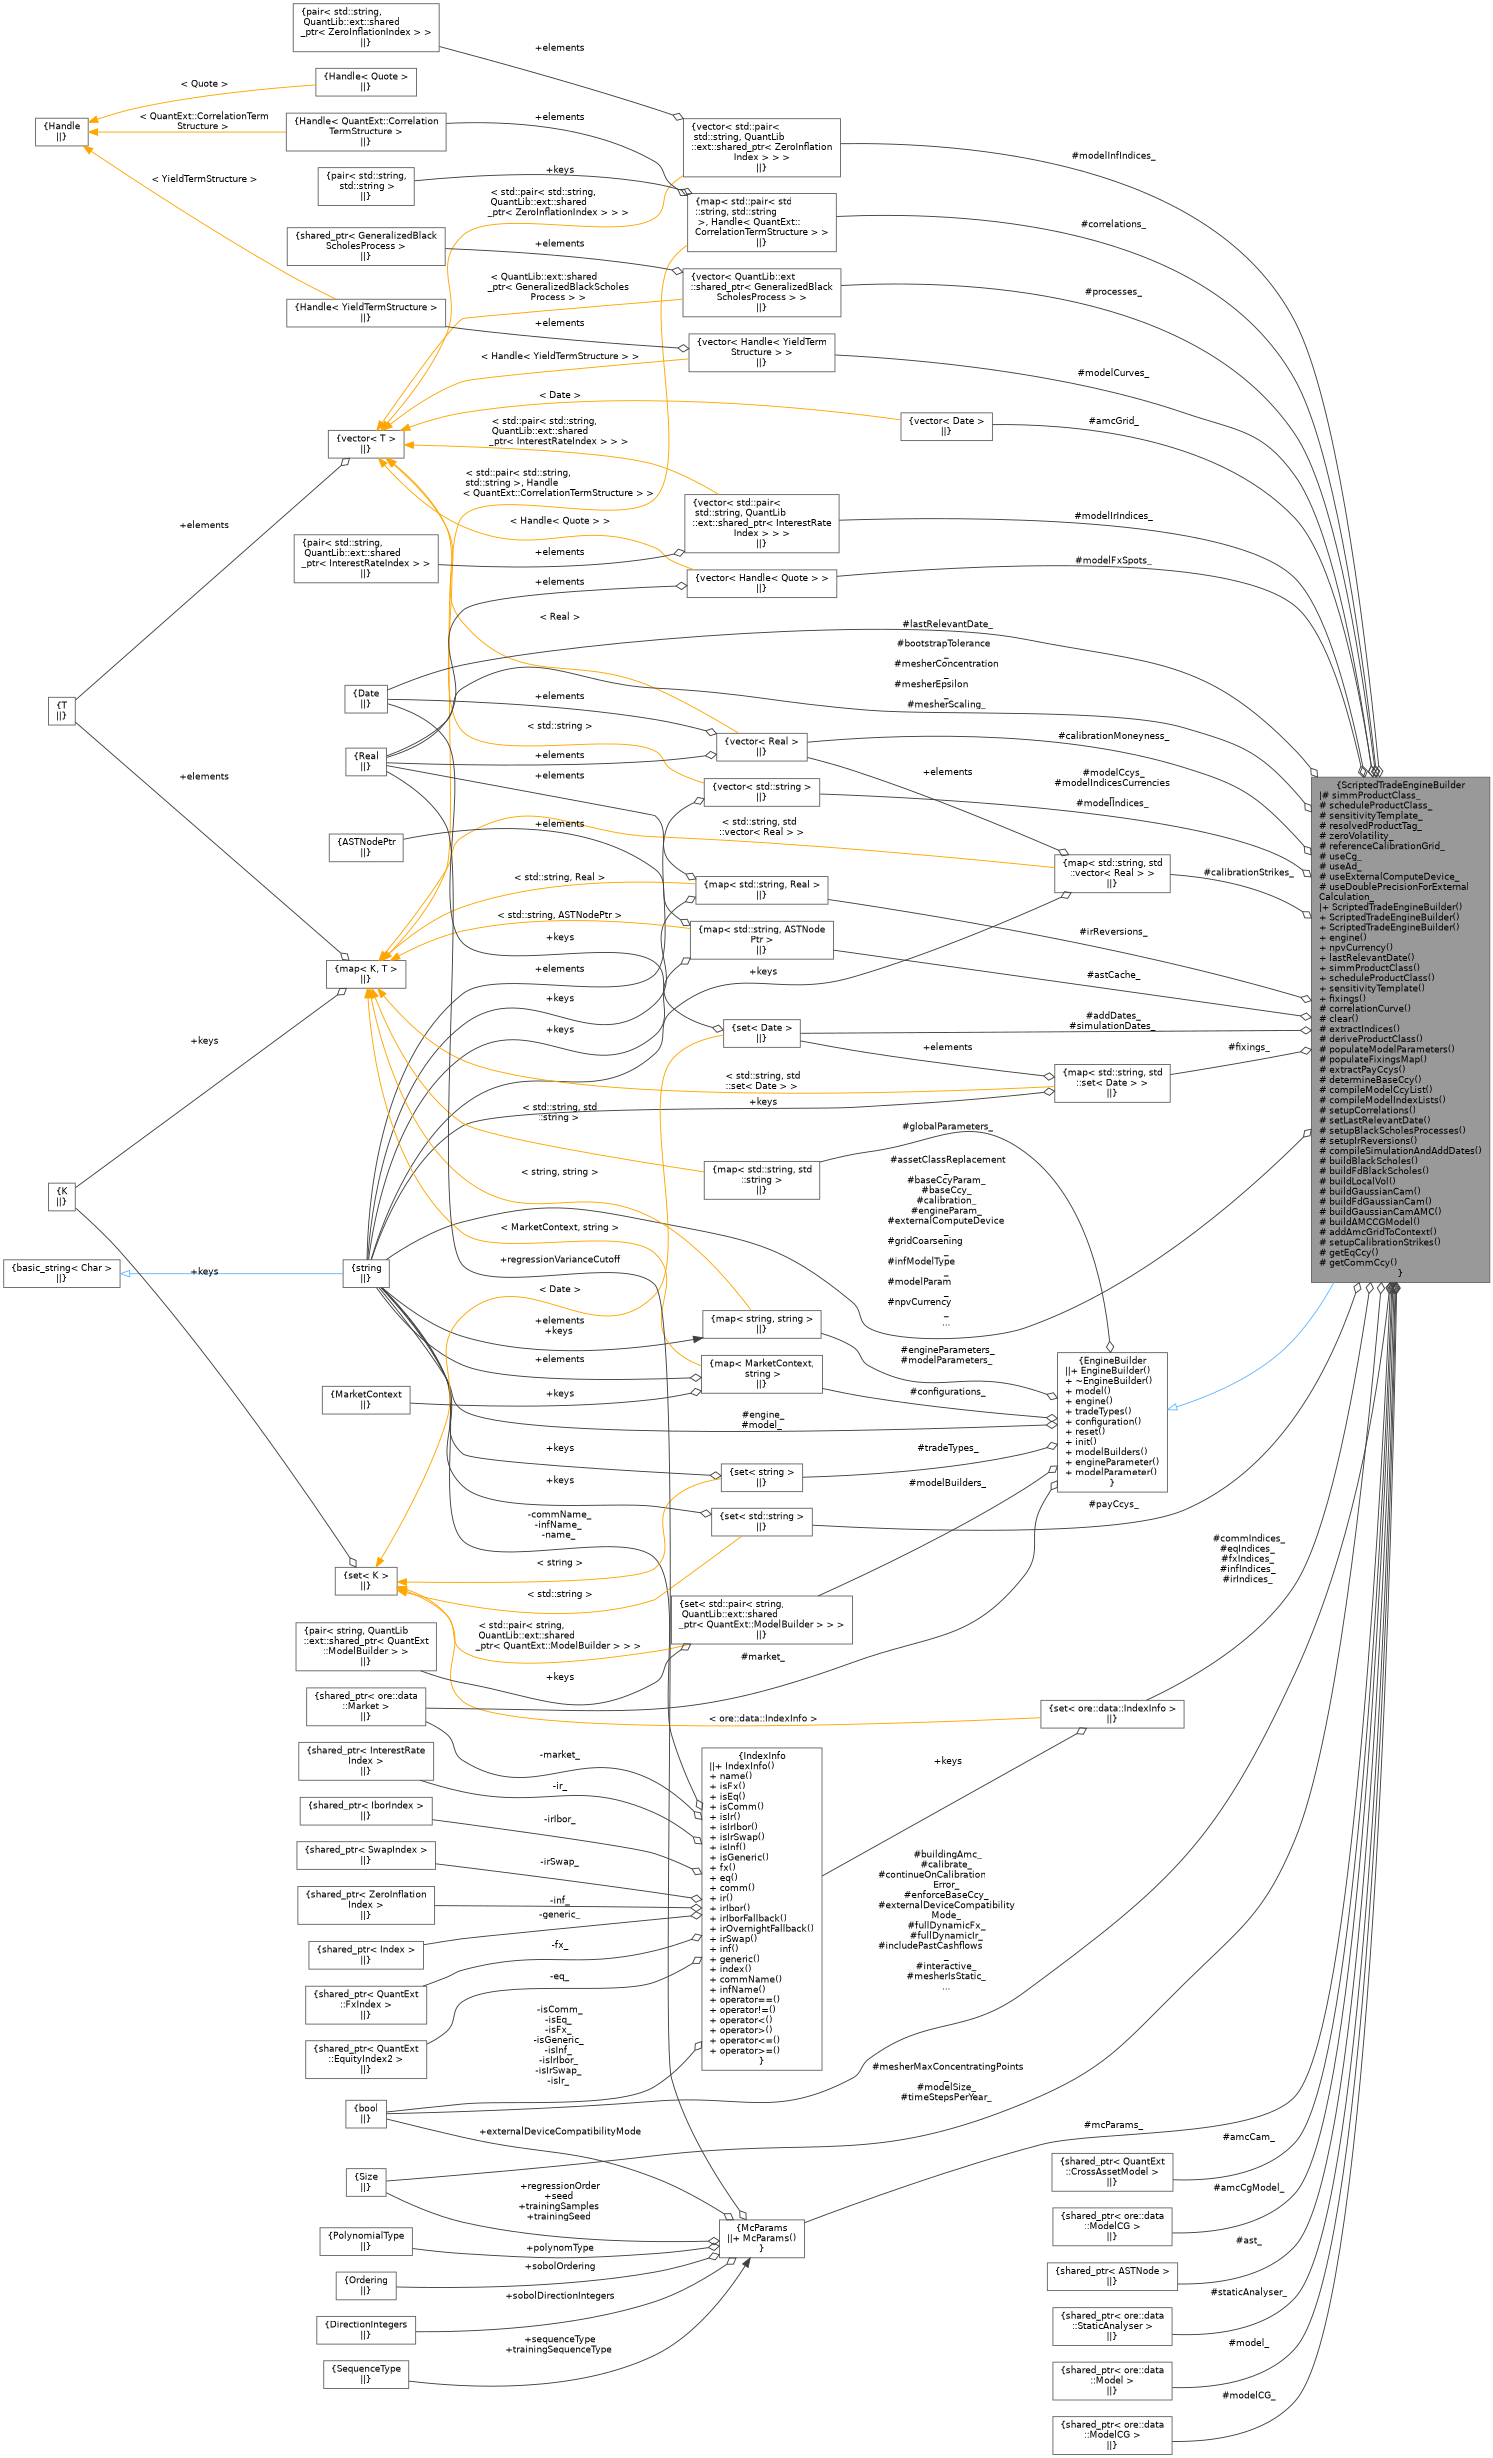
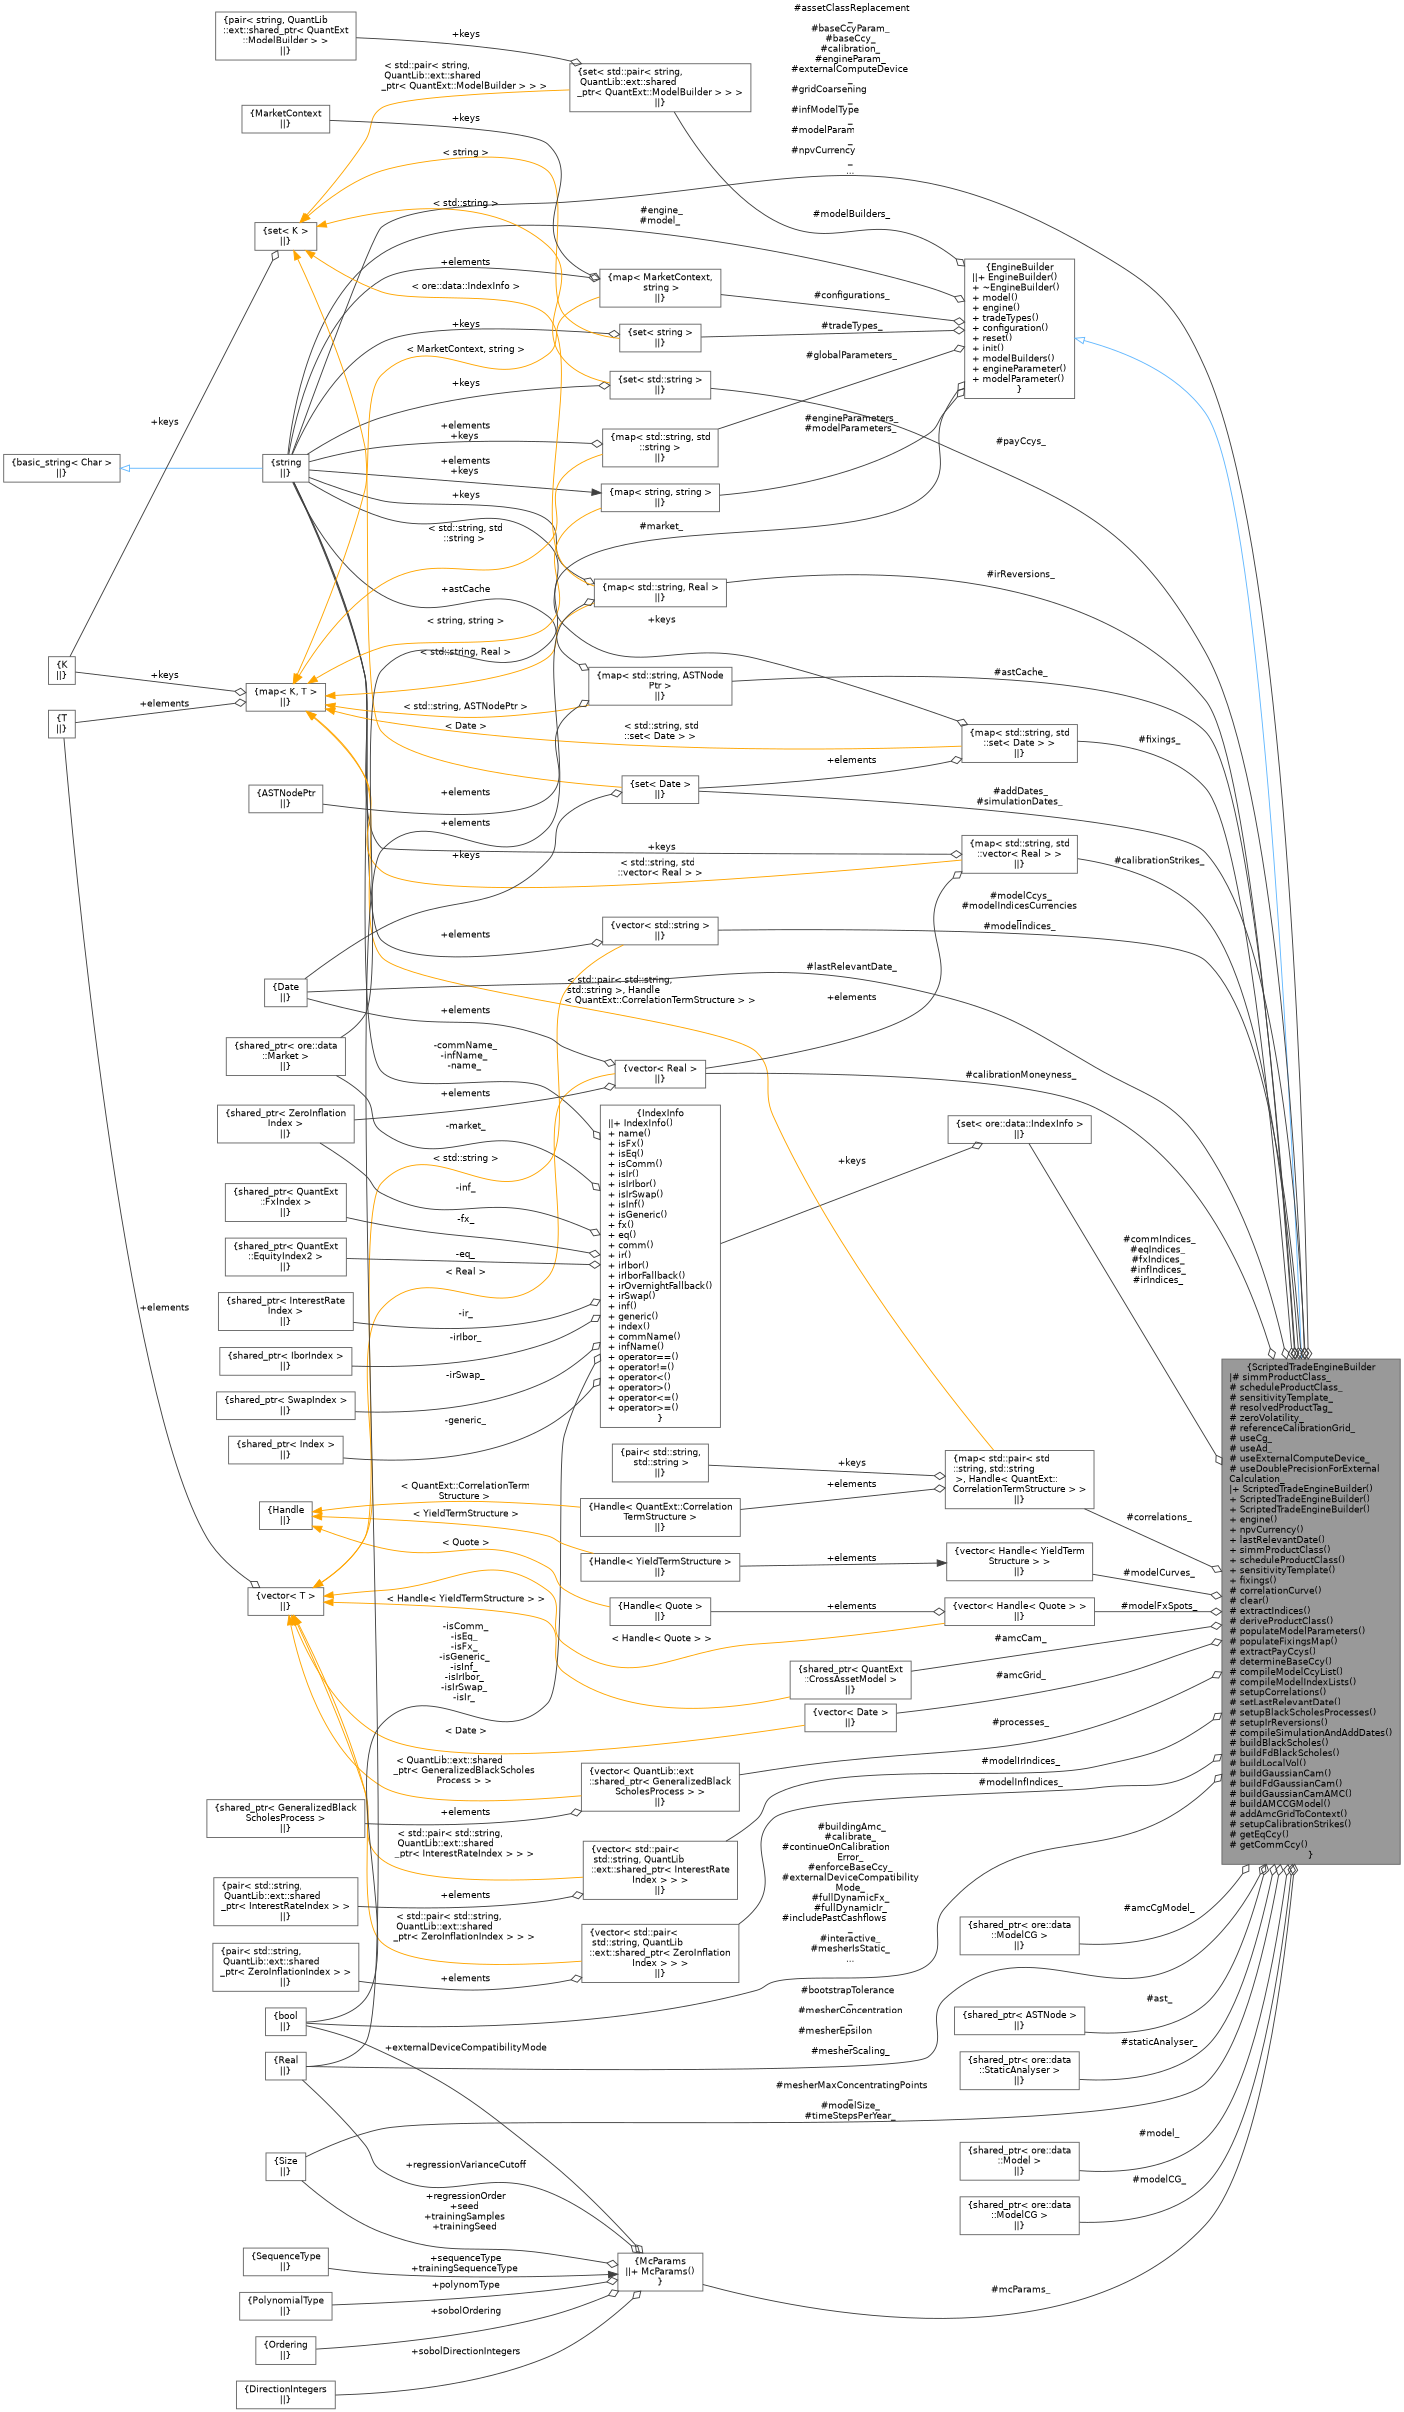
edge "{Handle< YieldTermStructure > ||}" -> "{vector< Handle< YieldTerm Structure > > ||}": arrowhead odiamond -> normal
edge "{vector< Handle< YieldTerm Structure > > ||}" -> "{vector< T > ||}": now "{shared_ptr< QuantExt ::CrossAssetModel > ||}" -> "{vector< T > ||}"
edge "{string ||}" -> "{map< std::string, std ::string > ||}": added, label "+elements +keys"
edge "{Real ||}" -> "{vector< Handle< Quote > > ||}": now "{Handle< Quote > ||}" -> "{vector< Handle< Quote > > ||}"
edge "{Real ||}" -> "{vector< Real > ||}": now "{shared_ptr< ZeroInflation Index > ||}" -> "{vector< Real > ||}"
edge "{string ||}" -> "{map< std::string, ASTNode Ptr > ||}": label " +keys" -> " +astCache"
edge "{set< ore::data::IndexInfo > ||}" -> "{set< K > ||}": now "{map< std::string, Real > ||}" -> "{set< K > ||}"
